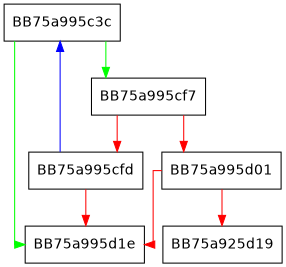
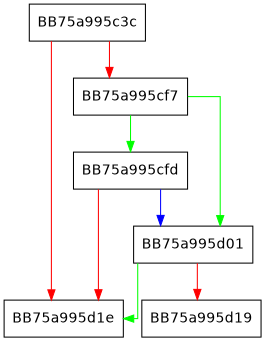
edge "BB75a995c3c" -> "BB75a995cf7": color green -> red
edge "BB75a995cfd" -> "BB75a995c3c": now "BB75a995cfd" -> "BB75a995d01"
edge "BB75a995cf7" -> "BB75a995cfd": color red -> green
edge "BB75a995cf7" -> "BB75a995d01": color red -> green
edge "BB75a995c3c" -> "BB75a995d1e": color green -> red
edge "BB75a995d01" -> "BB75a995d1e": color red -> green
node "BB75a925d19": label "BB75a925d19" -> "BB75a995d19"
